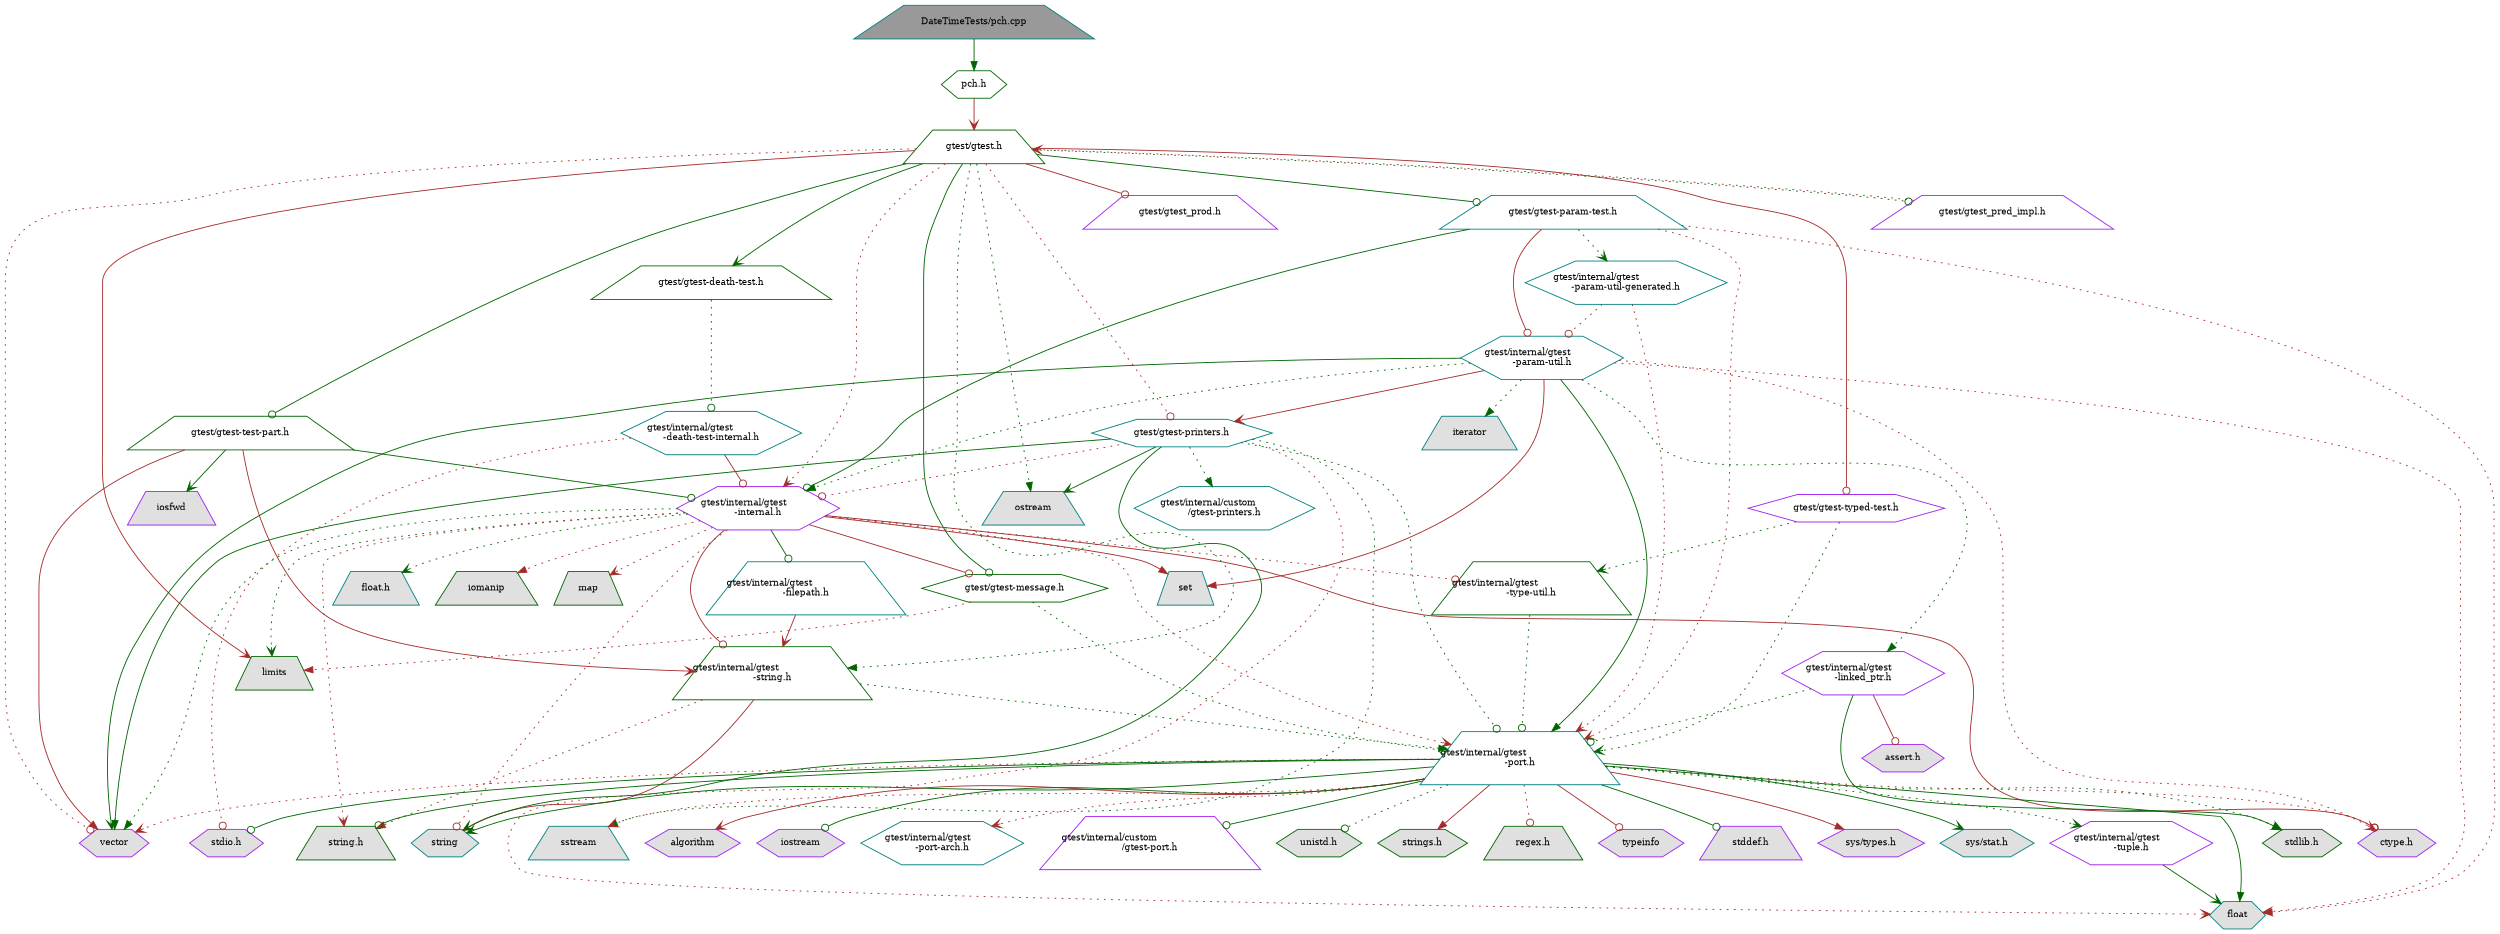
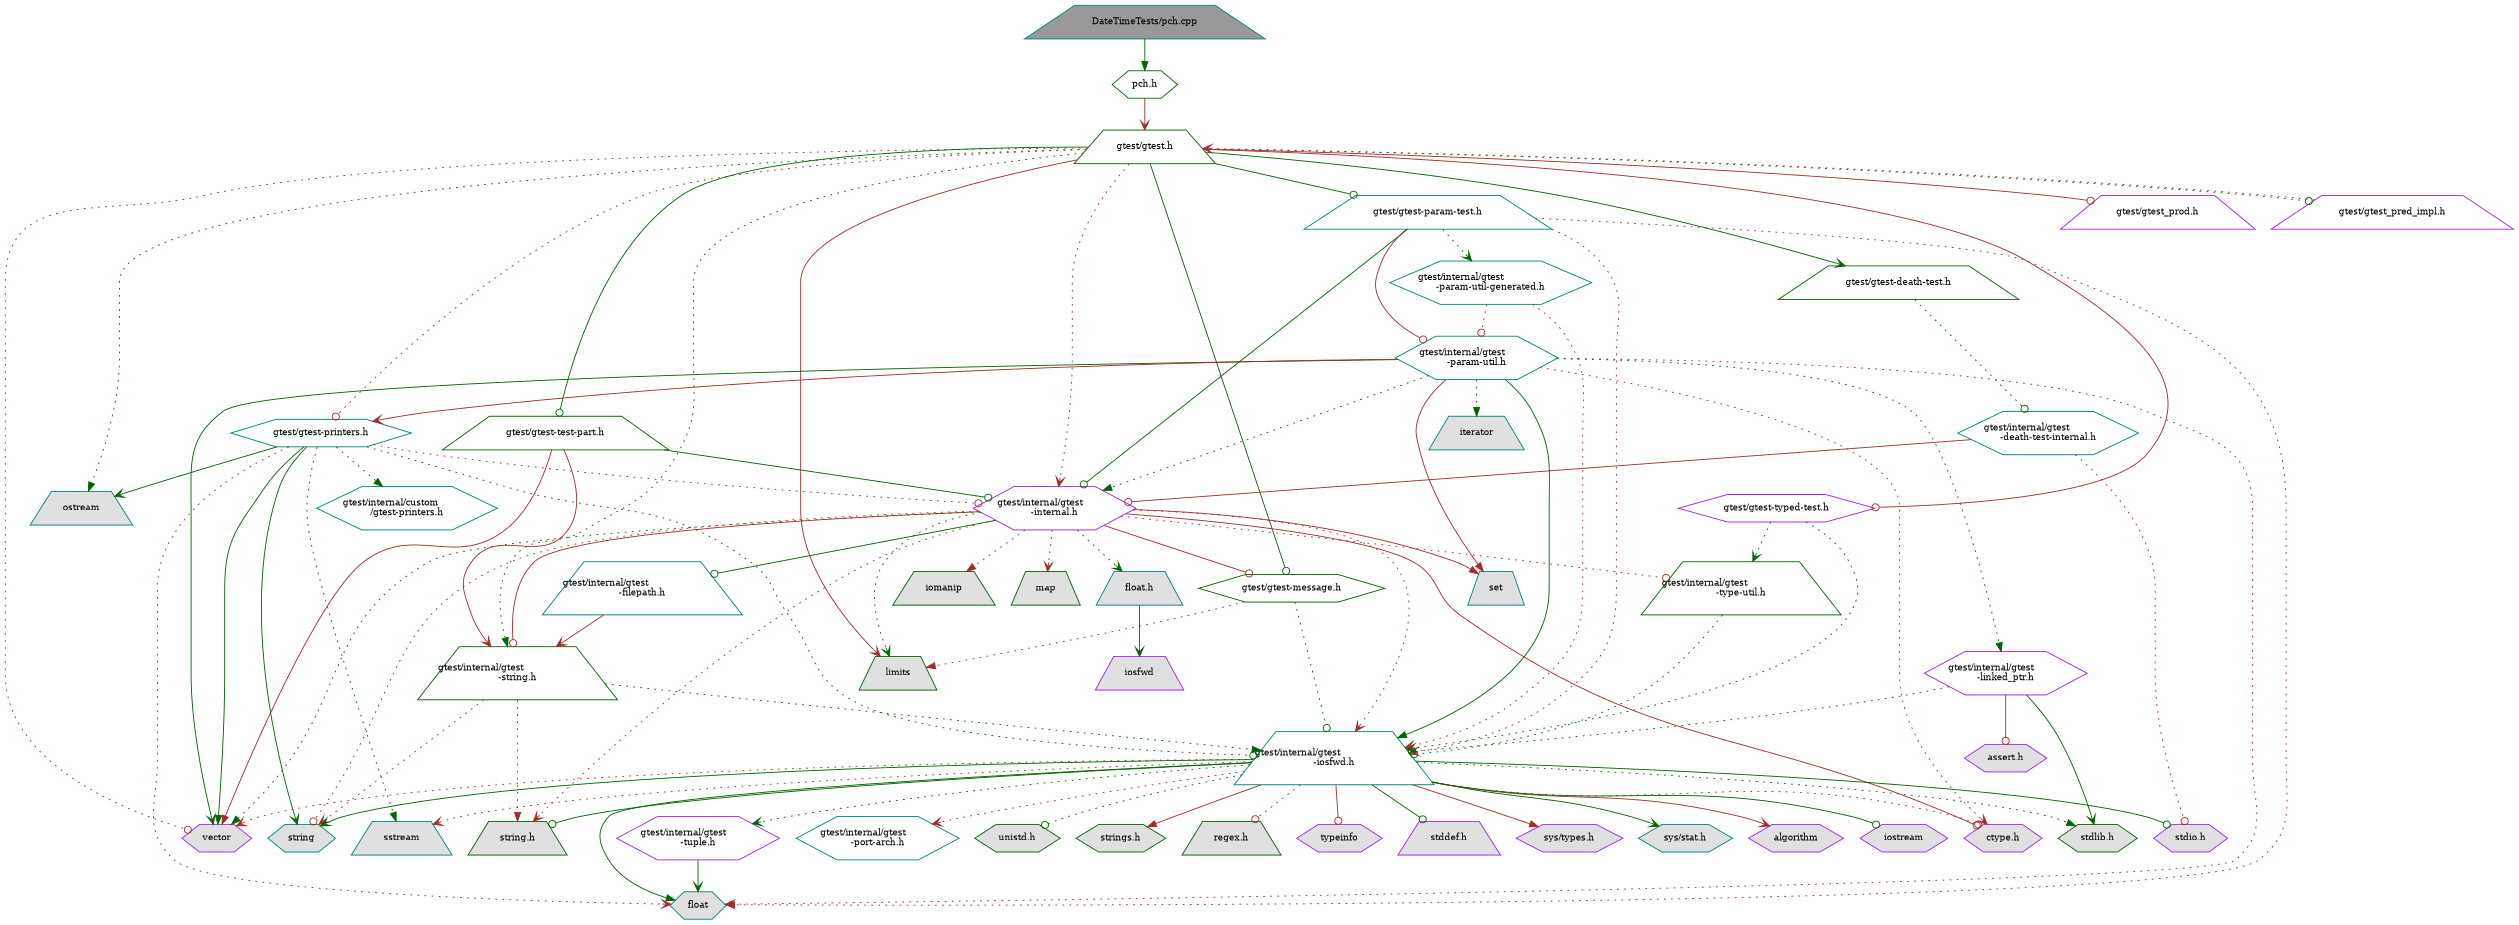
edge "gtest/gtest-test-part.h" -> "iosfwd": now "float.h" -> "iosfwd"
node "gtest/internal/gtest -port.h": label "gtest/internal/gtest -port.h" -> "gtest/internal/gtest -iosfwd.h"
edge "gtest/internal/gtest -string.h" -> "string": style solid -> dotted
node "gtest/internal/custom /gtest-port.h": removed
